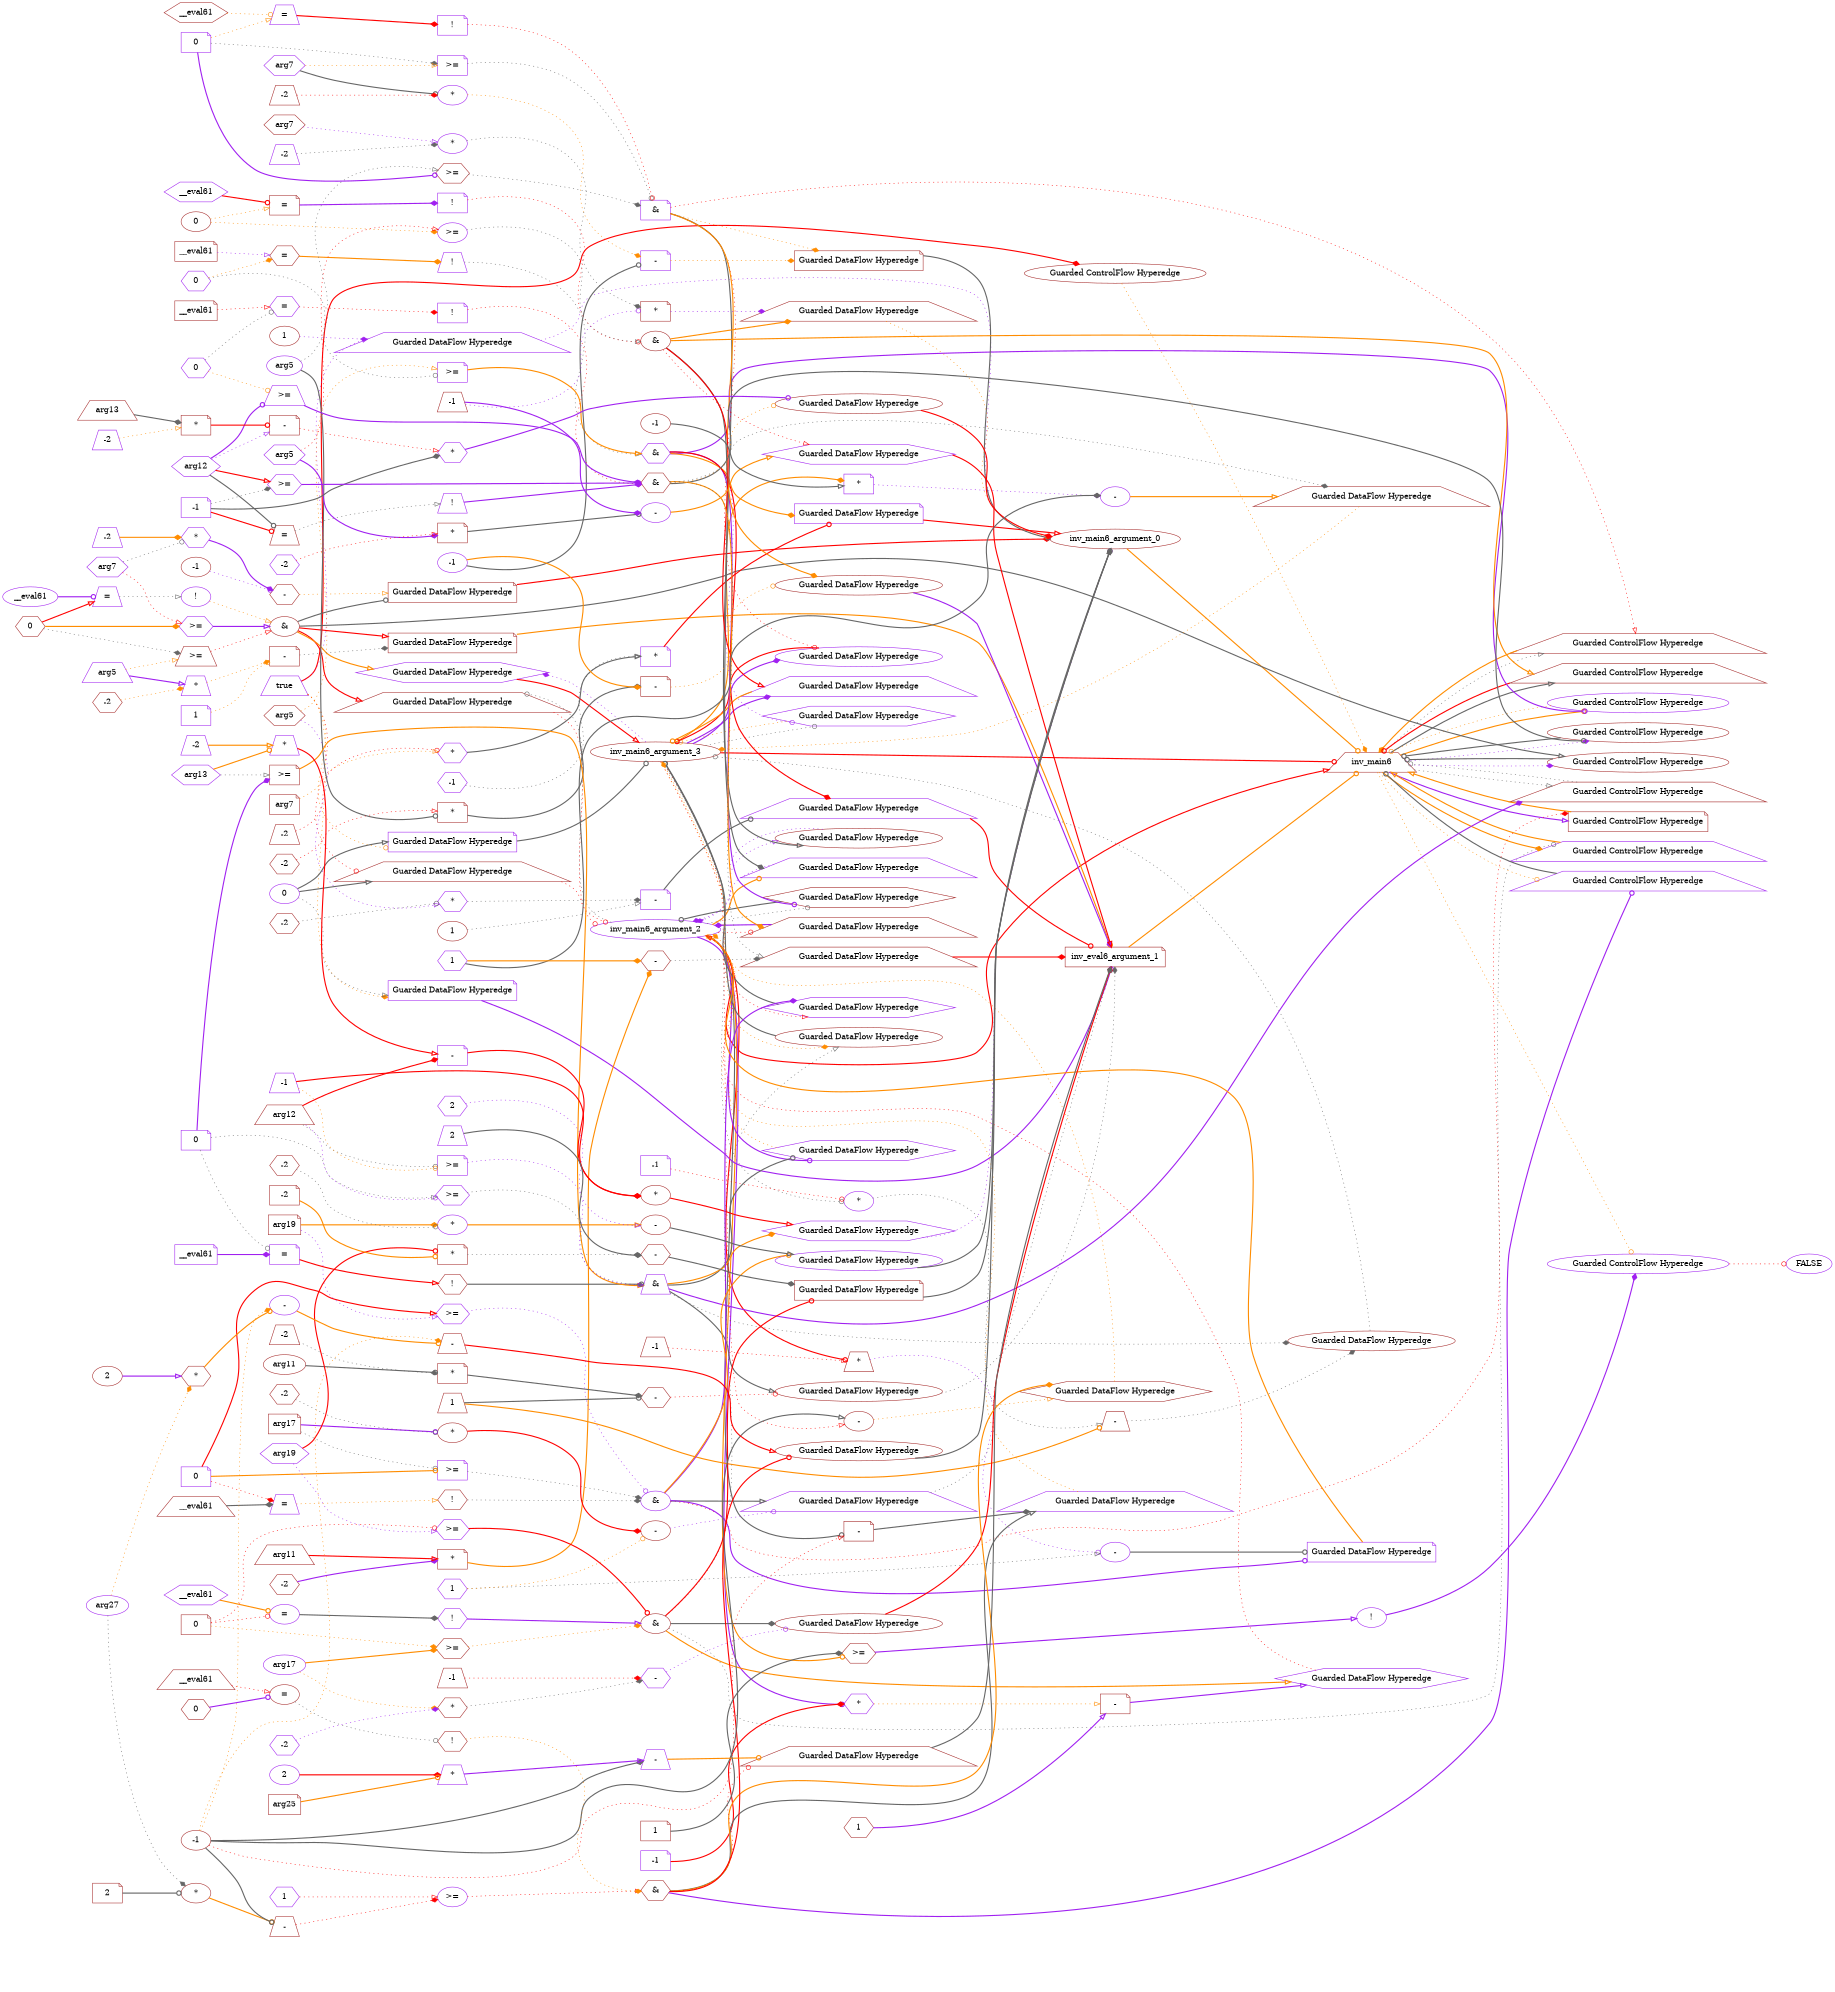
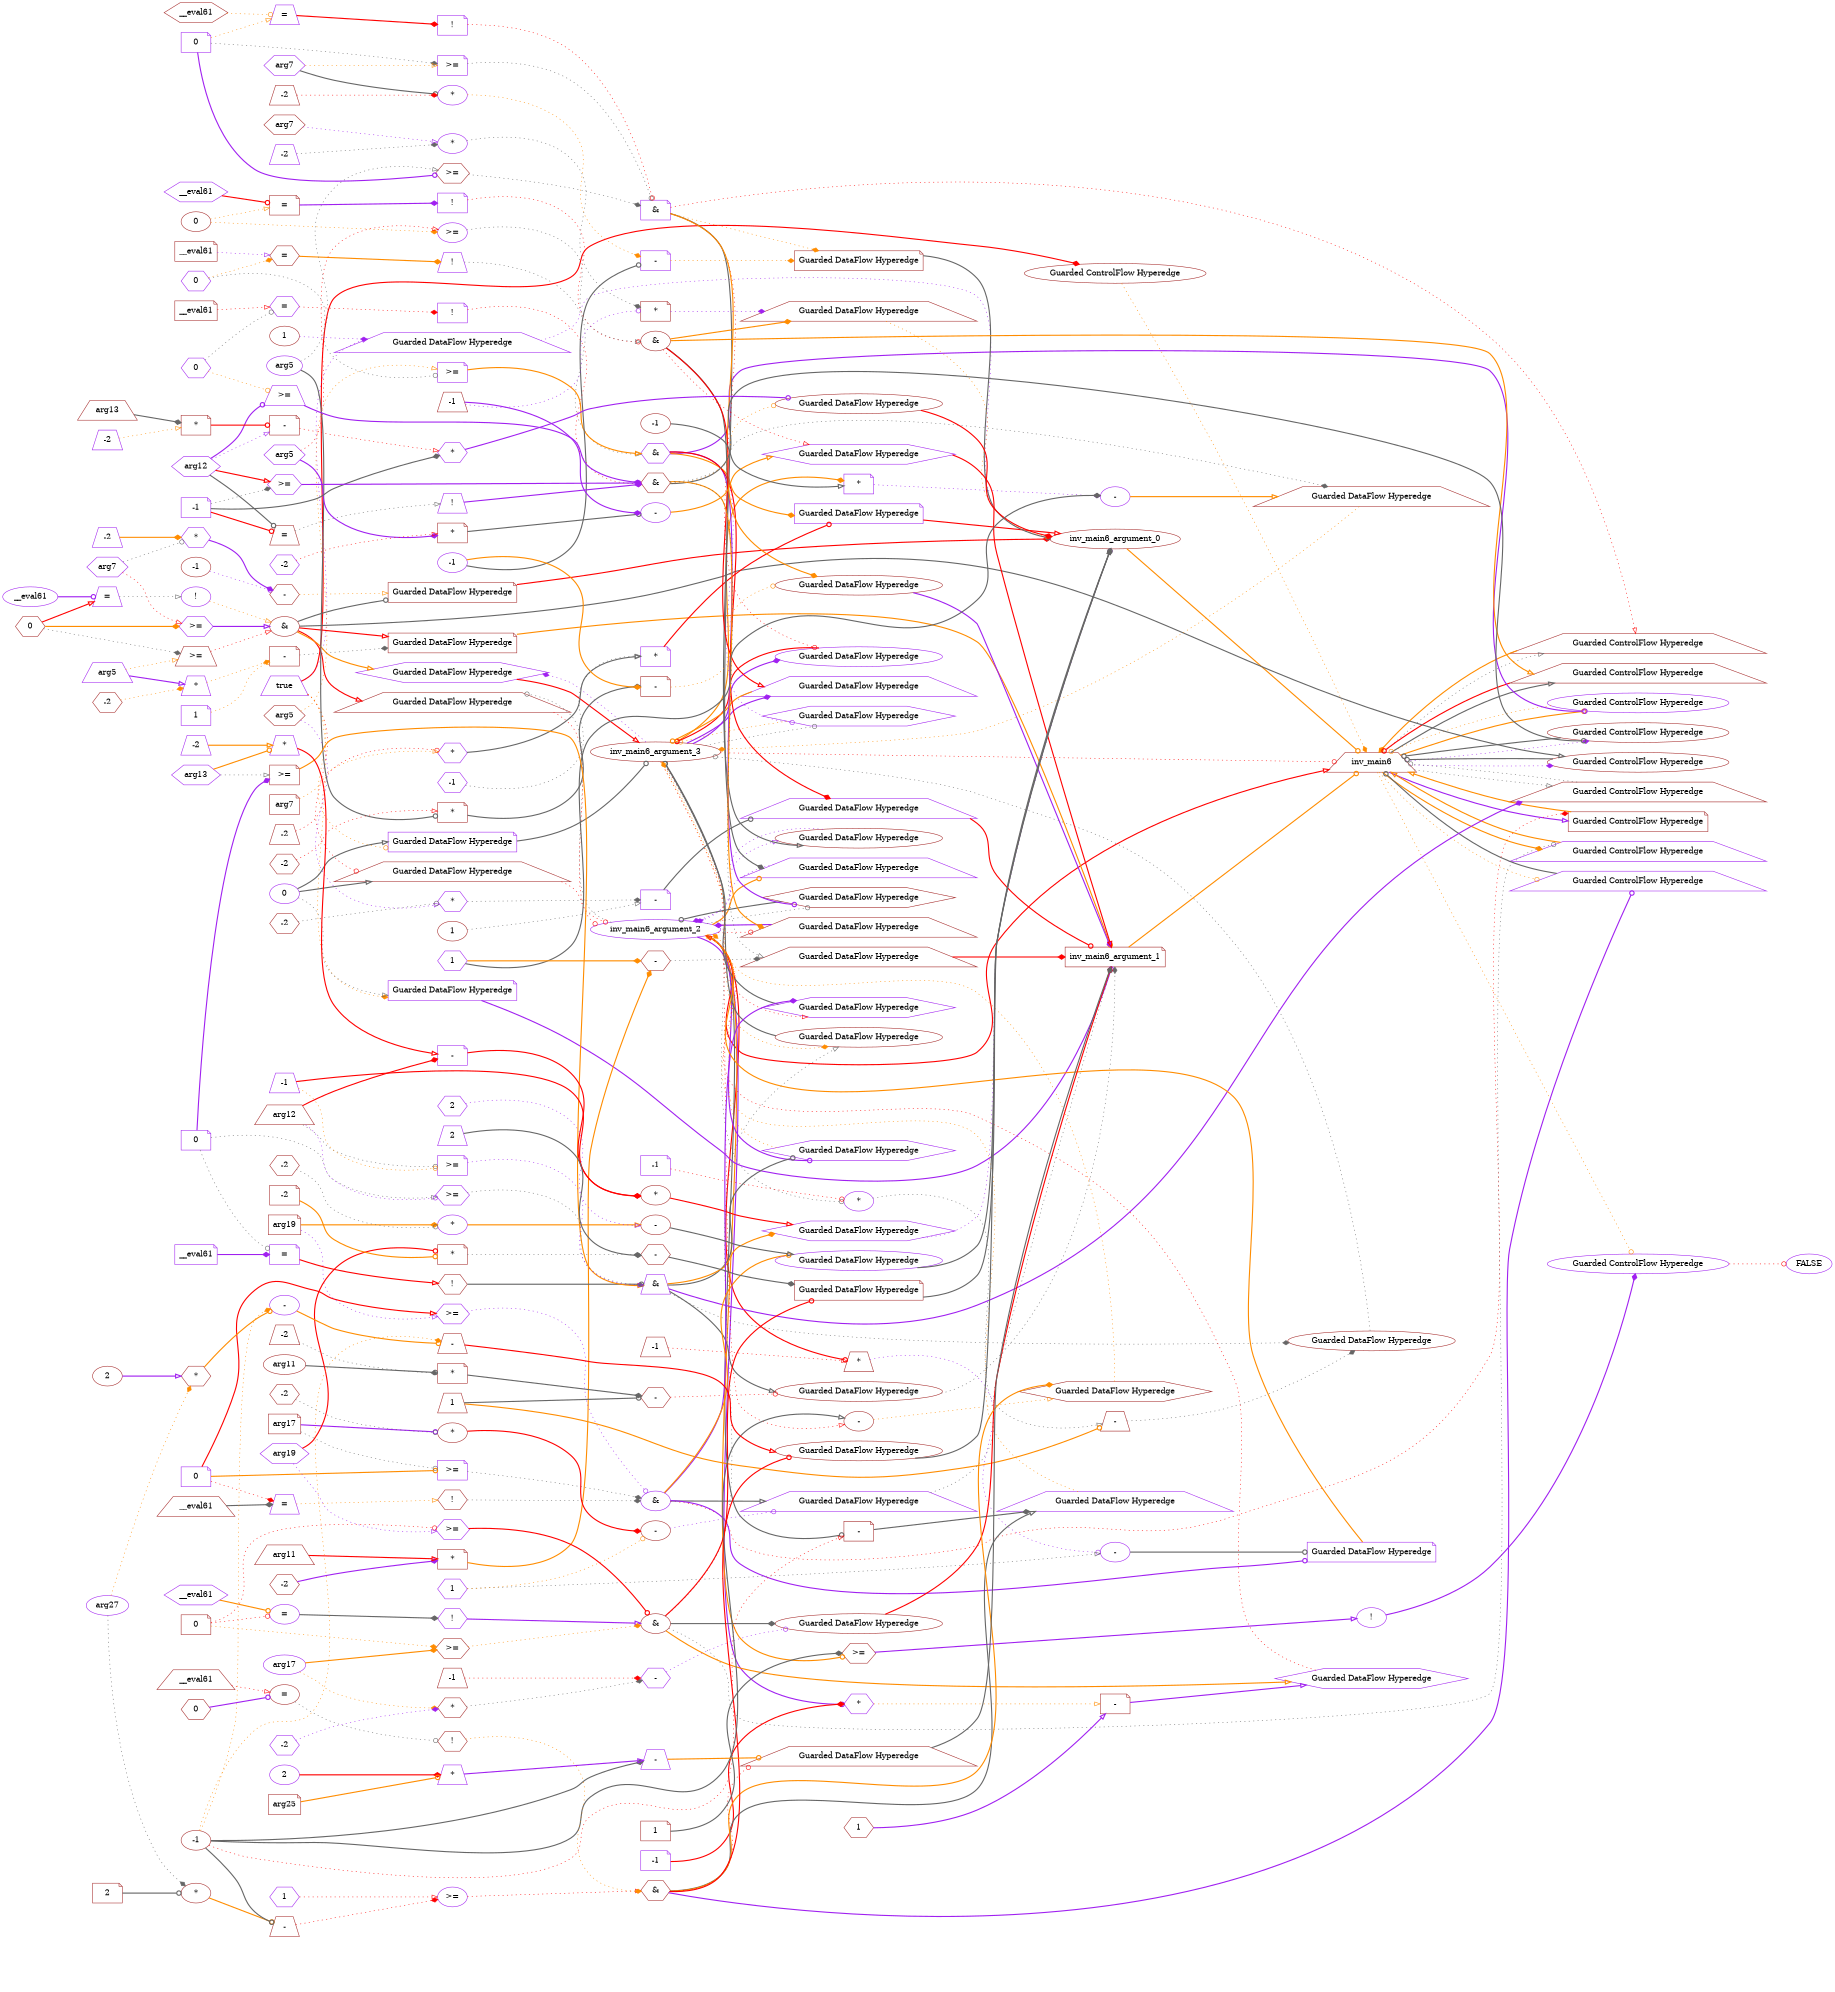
edge "inv_main6_argument_3" -> "inv_main6": style bold -> dotted
node "inv_eval6_argument_1": label "inv_eval6_argument_1" -> "inv_main6_argument_1"
